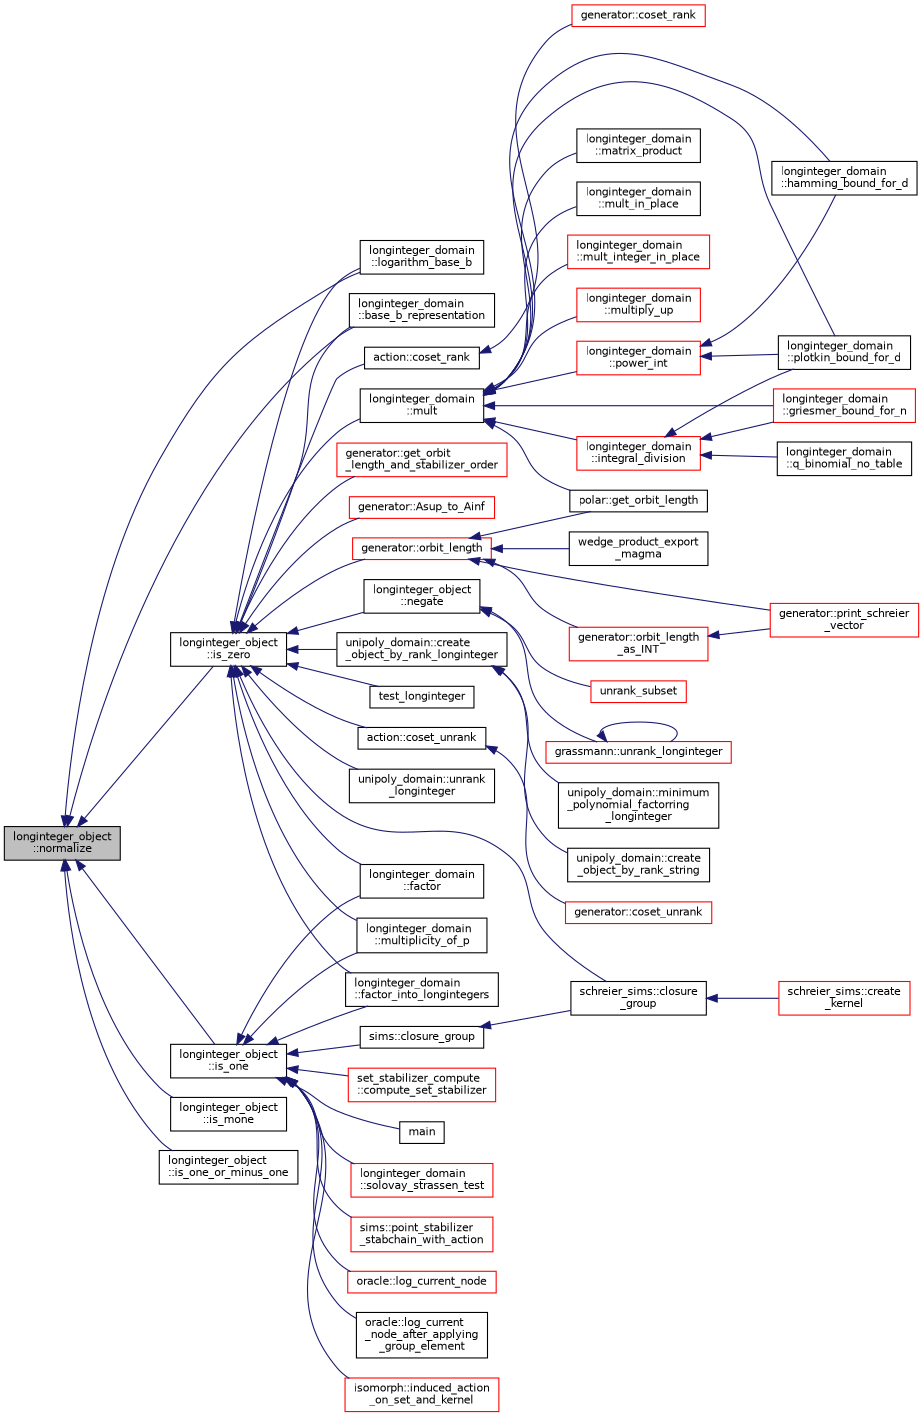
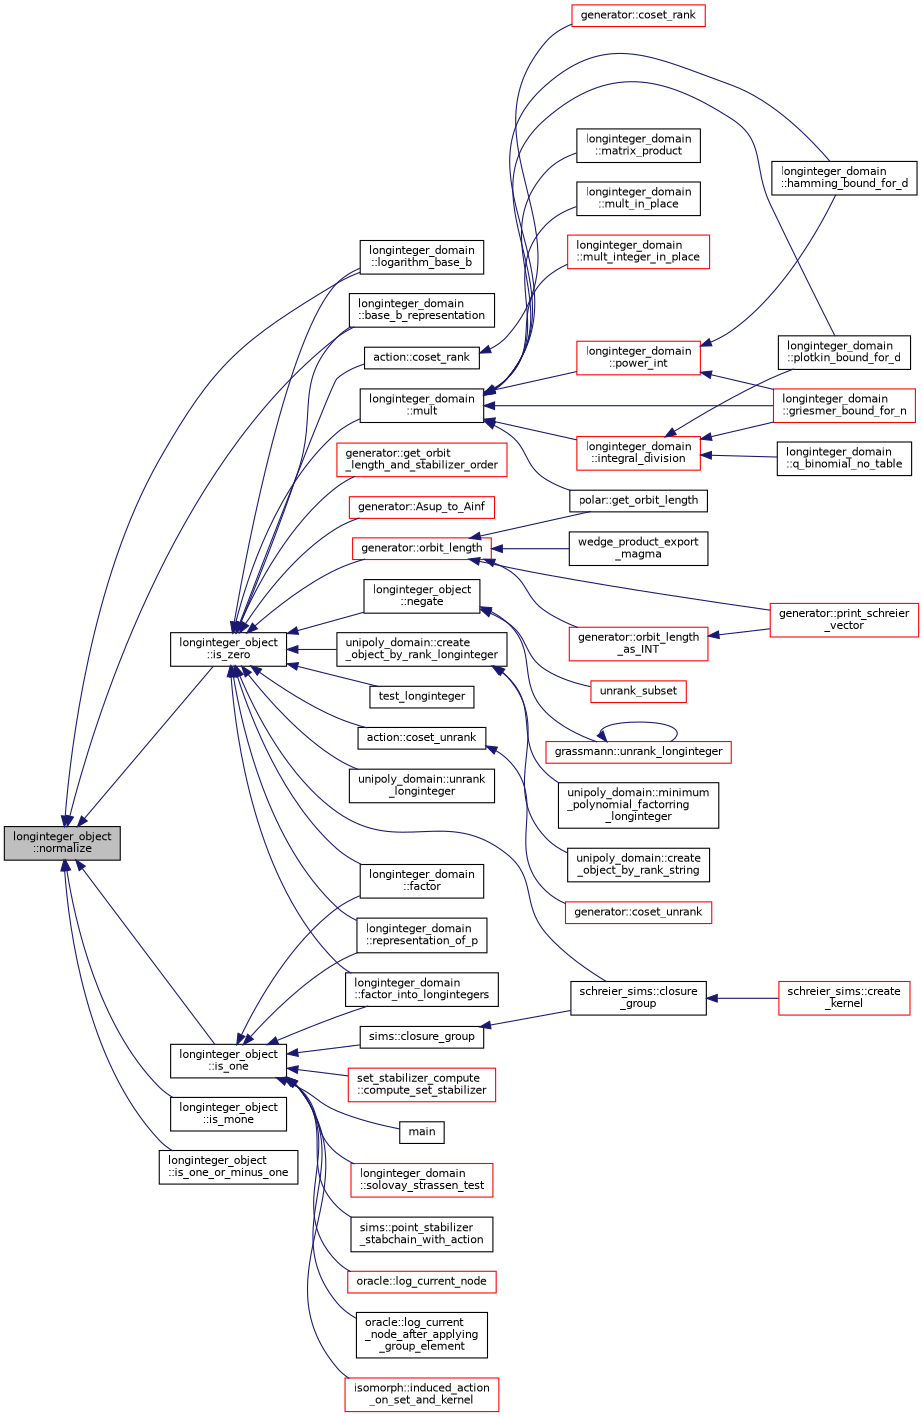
node "longinteger_domain ::multiply_up": removed
edge "longinteger_domain ::plotkin_bound_for_d" -> "longinteger_domain ::power_int": now "longinteger_domain ::griesmer_bound_for_n" -> "longinteger_domain ::power_int"
node "longinteger_domain ::multiplicity_of_p": label "longinteger_domain ::multiplicity_of_p" -> "longinteger_domain ::representation_of_p"
node "sims::point_stabilizer _stabchain_with_action": color red -> black
